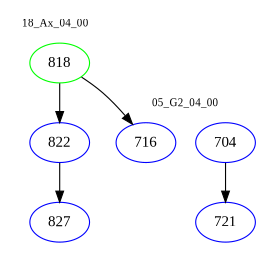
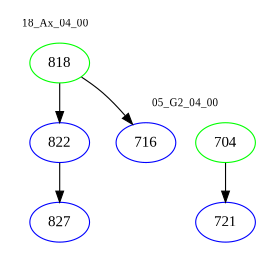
node "704": color blue -> green
